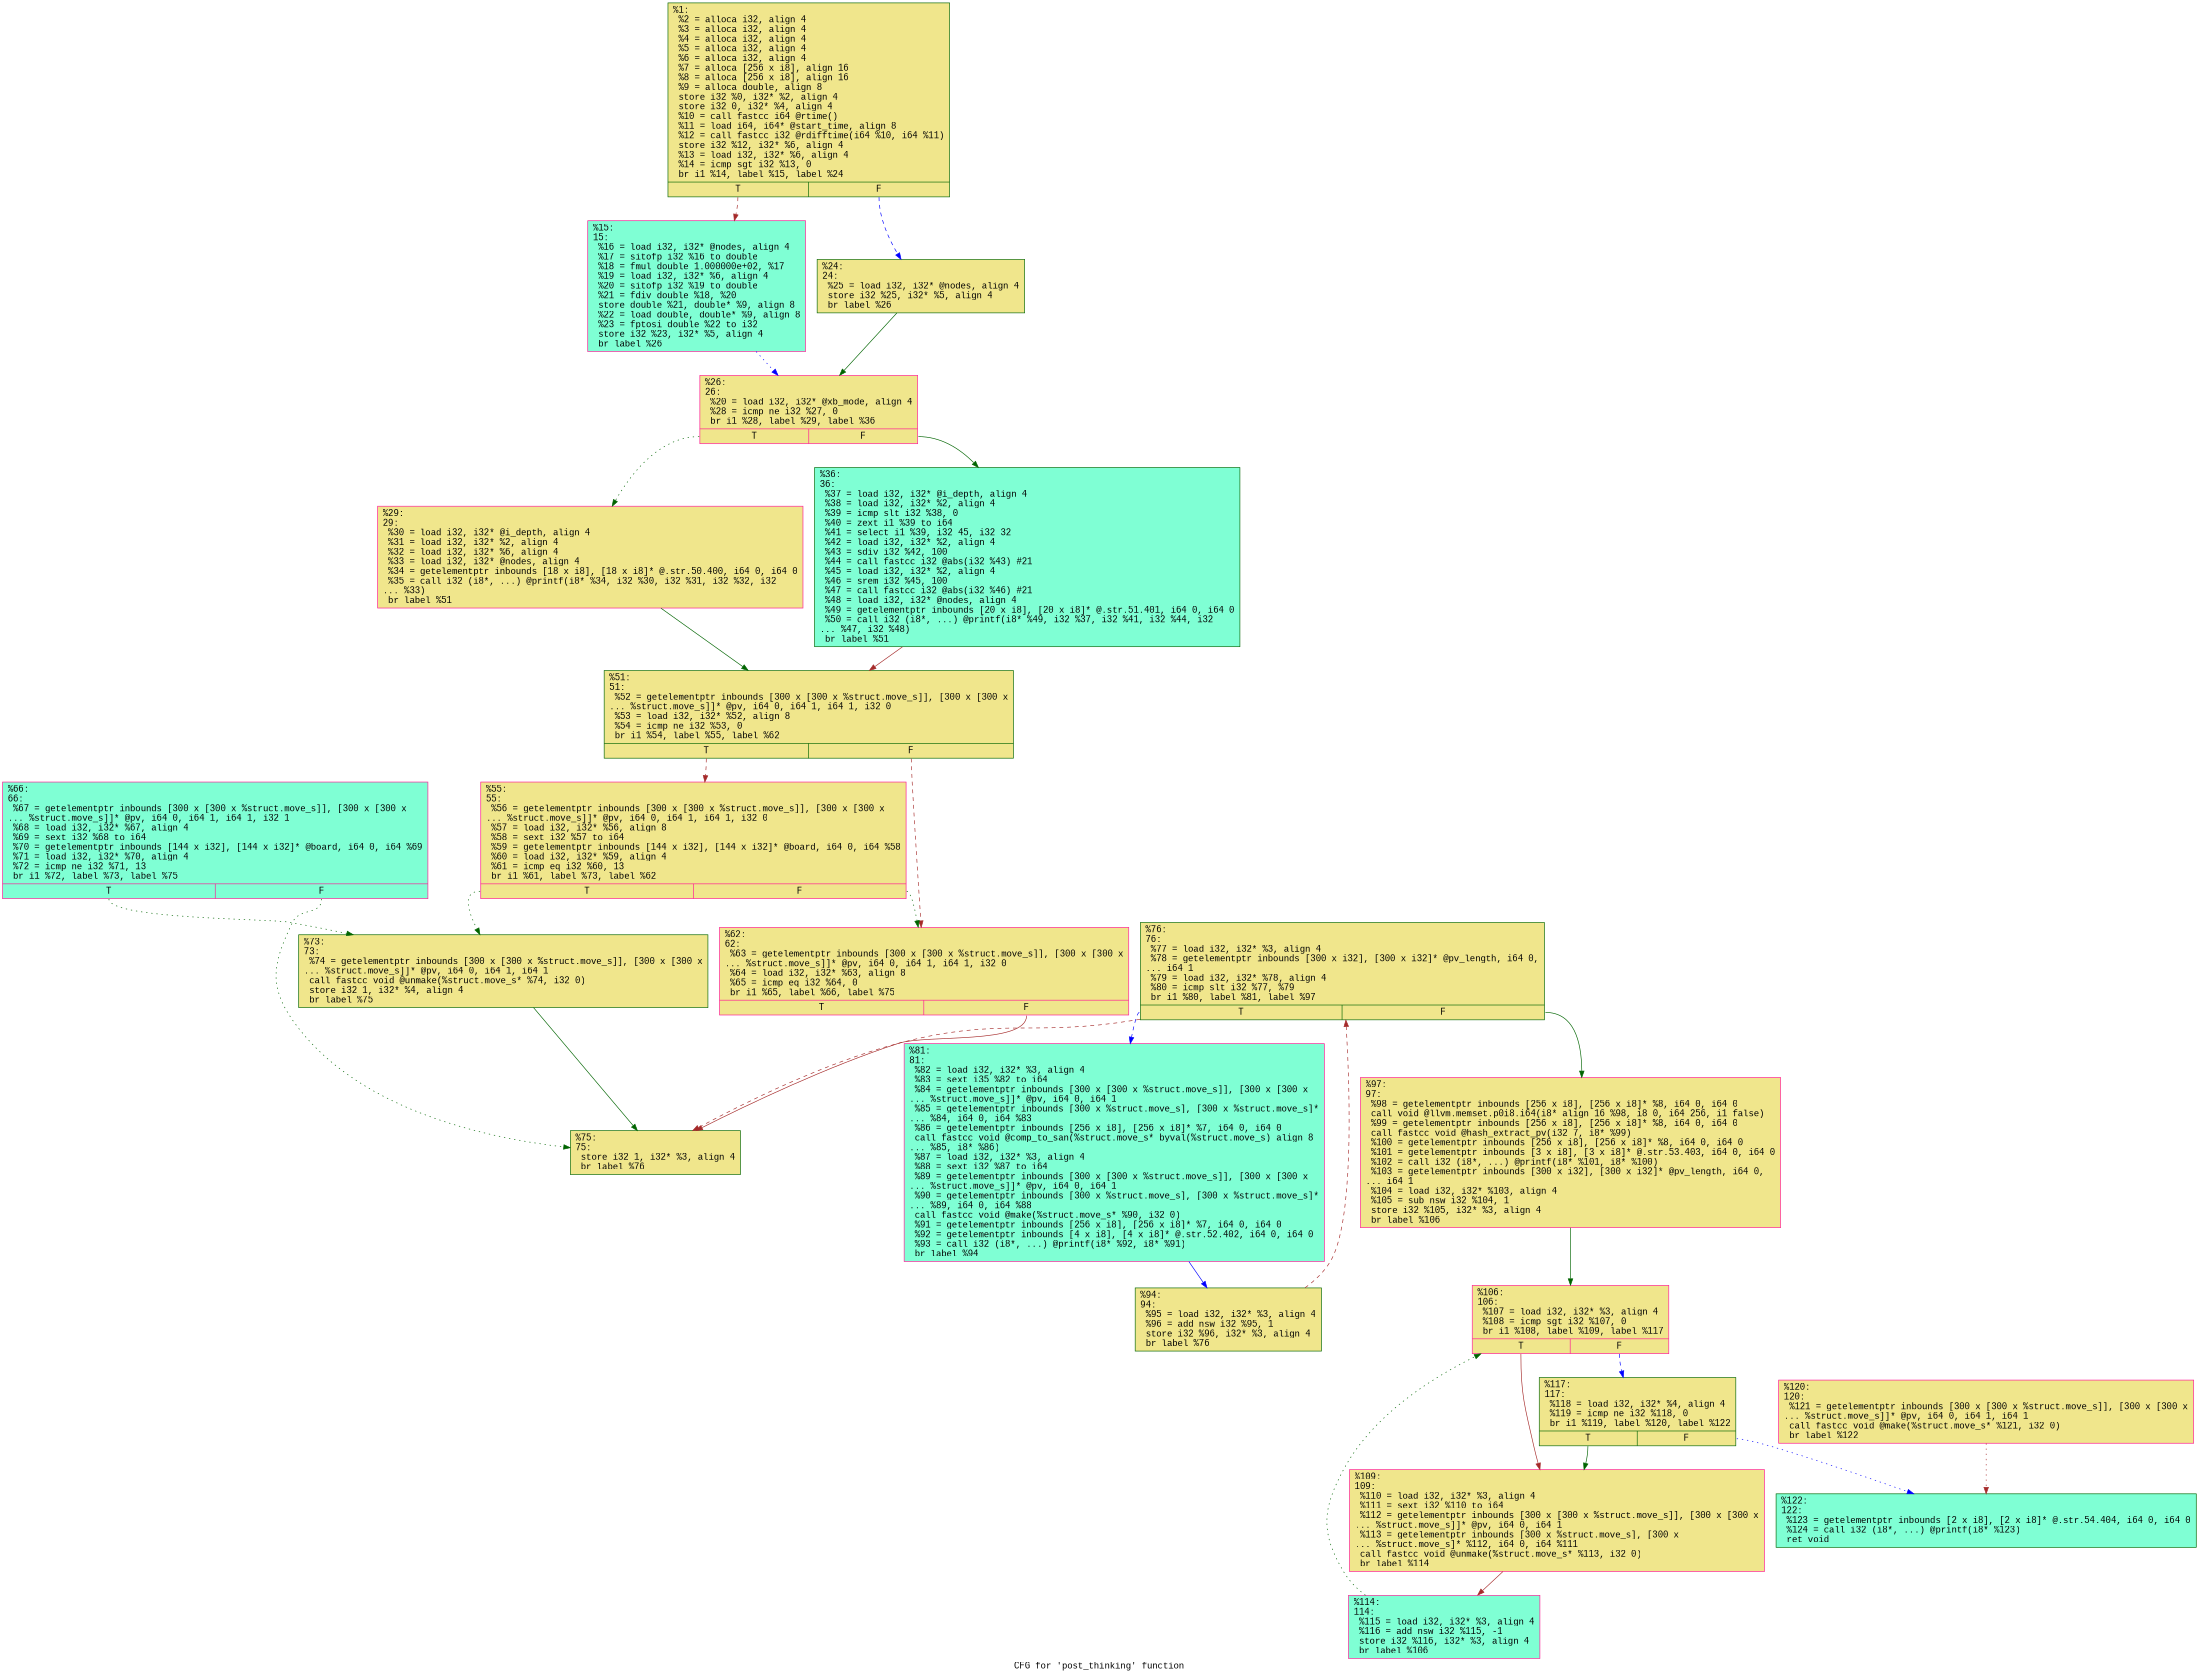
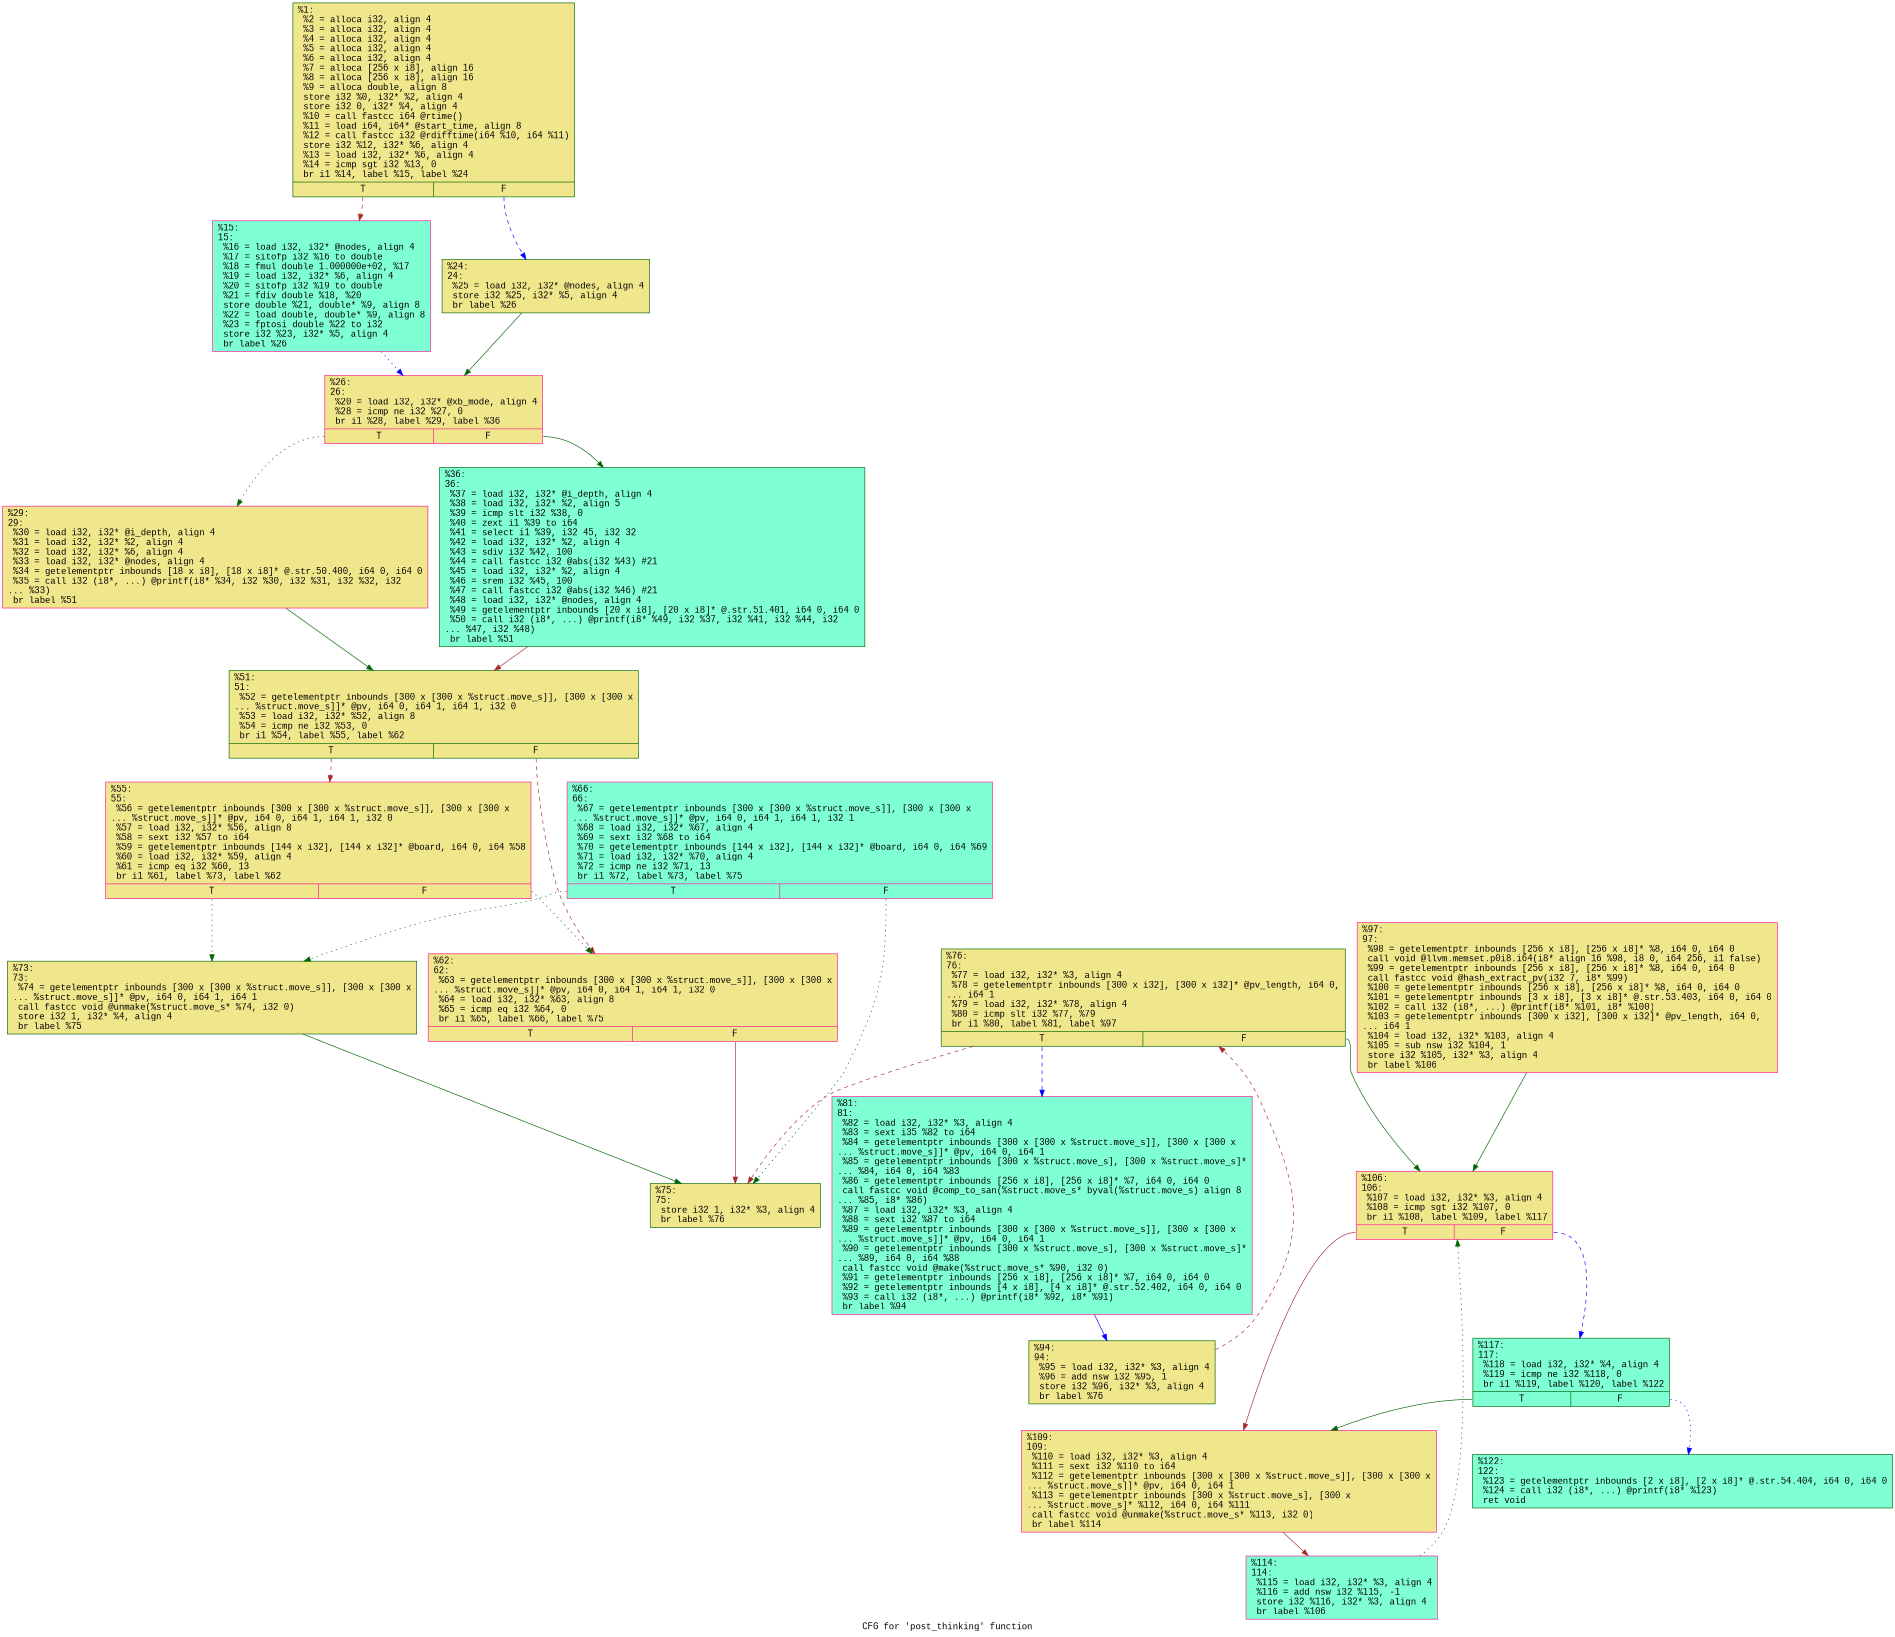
node "%36:": text "%38 = load i32, i32* %2, align 4" -> "%38 = load i32, i32* %2, align 5"
edge "%76:" -> "%97:": now "%76:" -> "%106:"
node "%117:": fillcolor khaki -> aquamarine
node "%120:": removed
